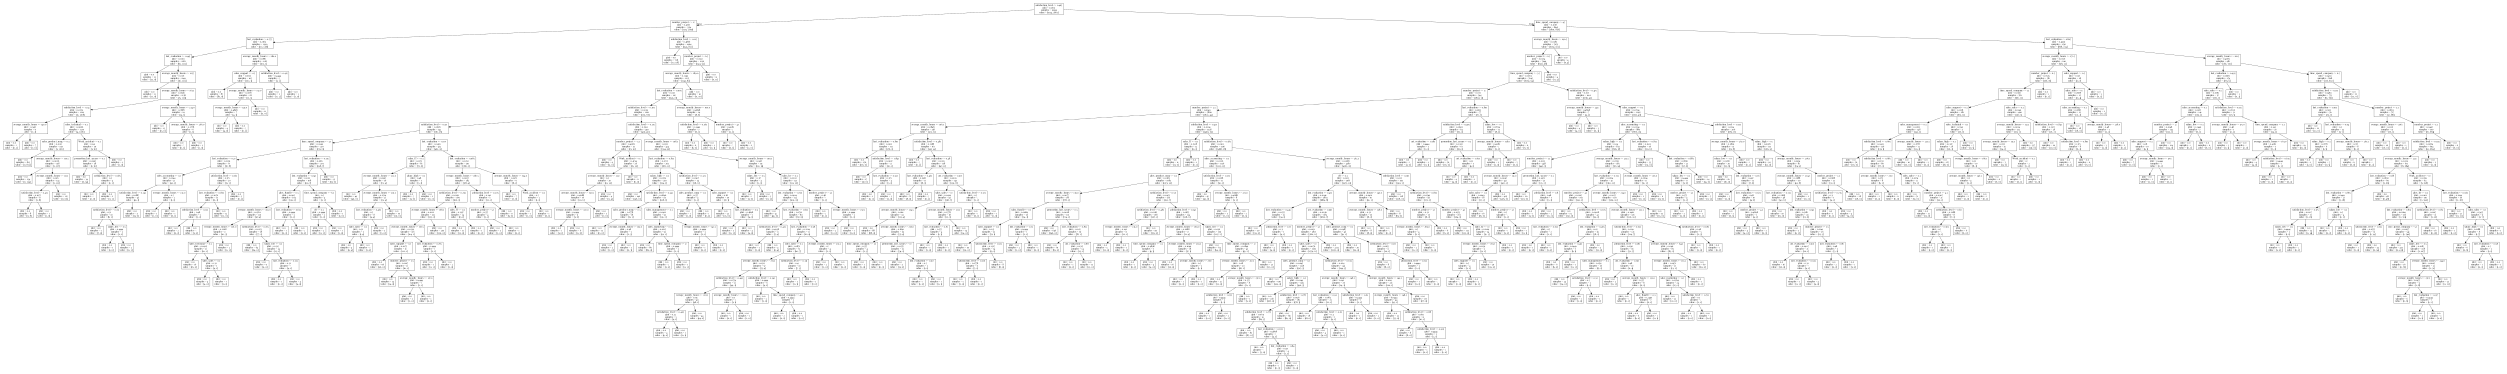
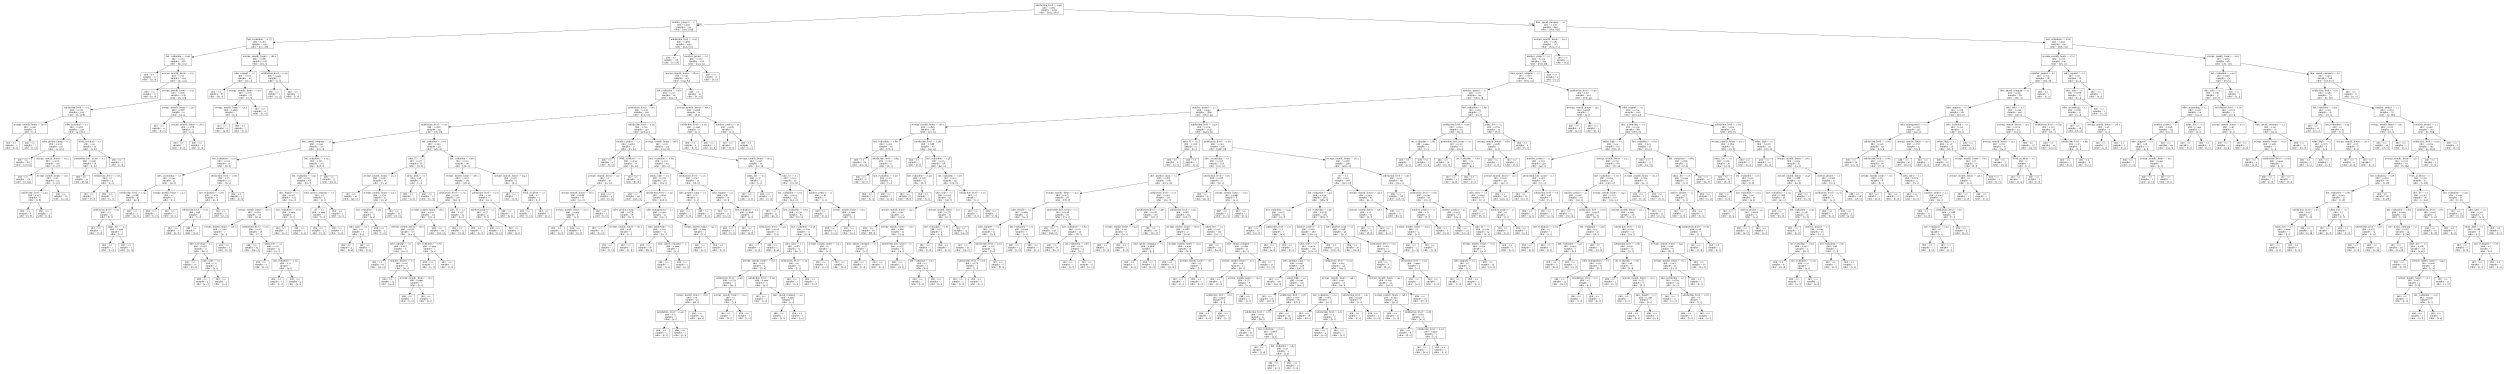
edge "sales_IT <= 0.5 gini = 0.1372 samples = 81 value = [75, 6]" -> "salary_high <= 0.5 gini = 0.48 samples = 5 value = [3, 2]": added
